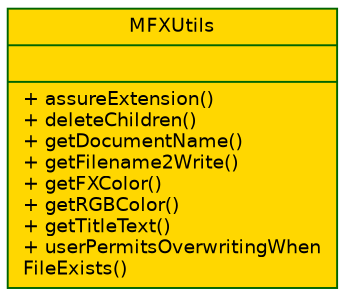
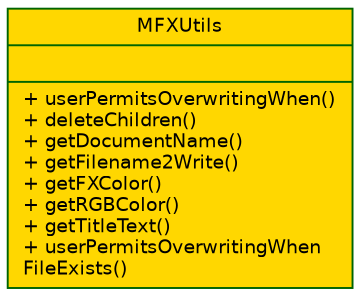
node "MFXUtils": text "+ assureExtension()" -> "+ userPermitsOverwritingWhen()"
